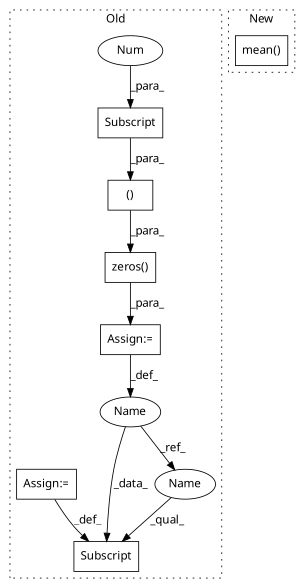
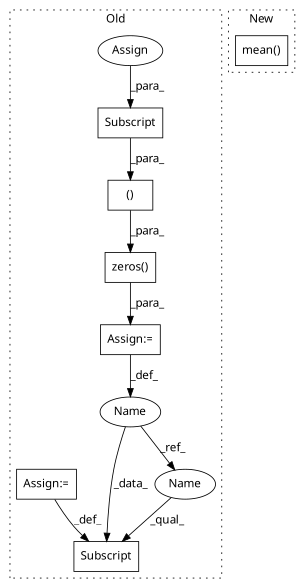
node "Num": label "Num" -> "Assign"
